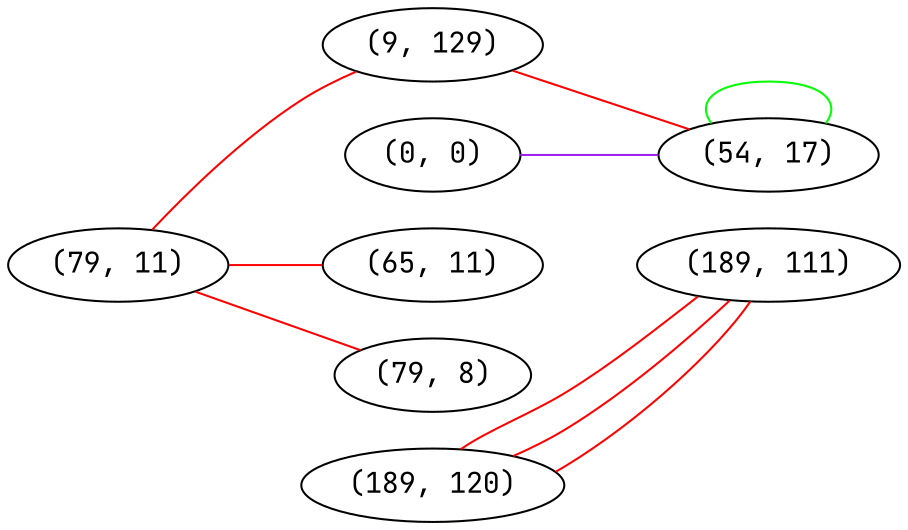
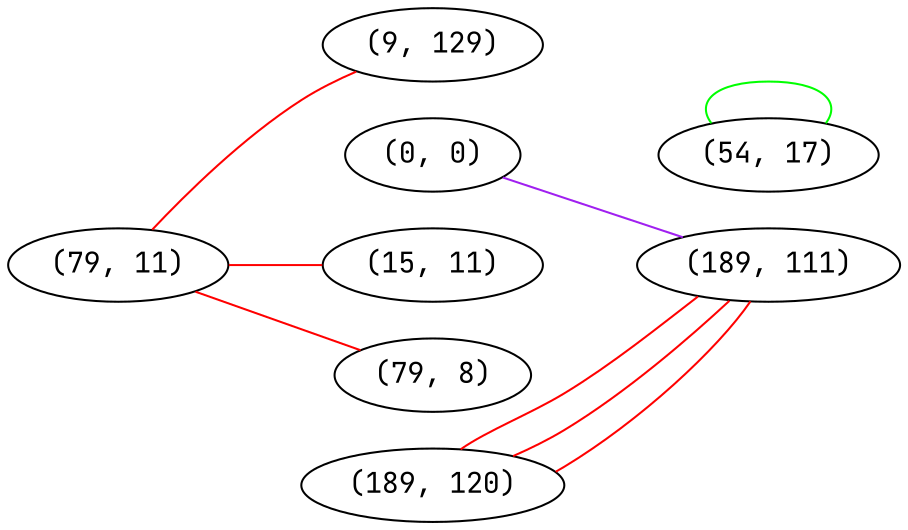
edge "(9, 129)" -- "(54, 17)": removed
edge "(0, 0)" -- "(54, 17)": now "(0, 0)" -- "(189, 111)"
node "(65, 11)": label "(65, 11)" -> "(15, 11)"
